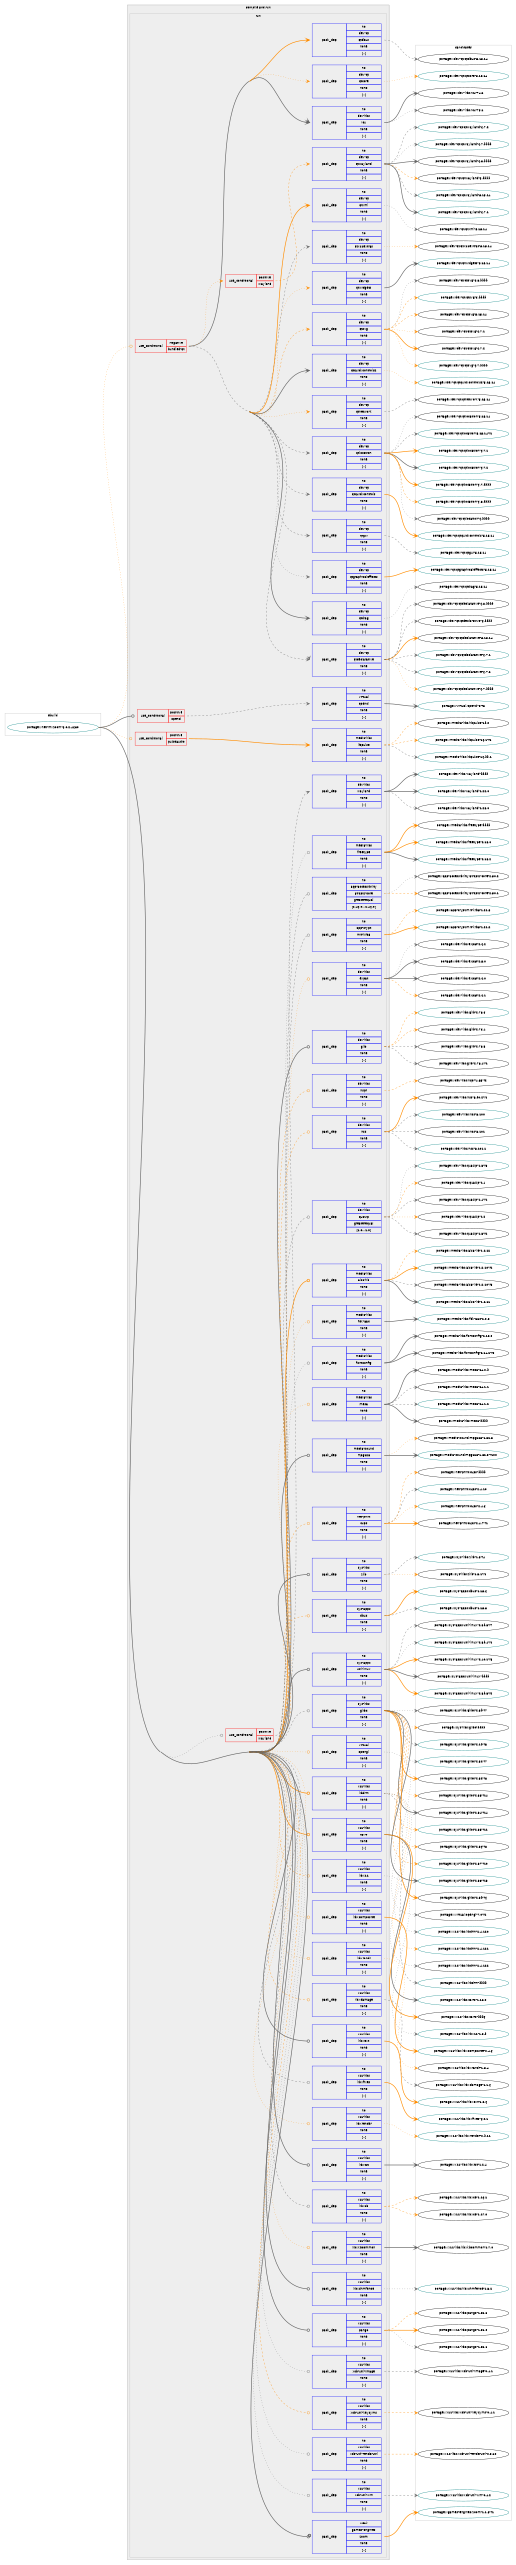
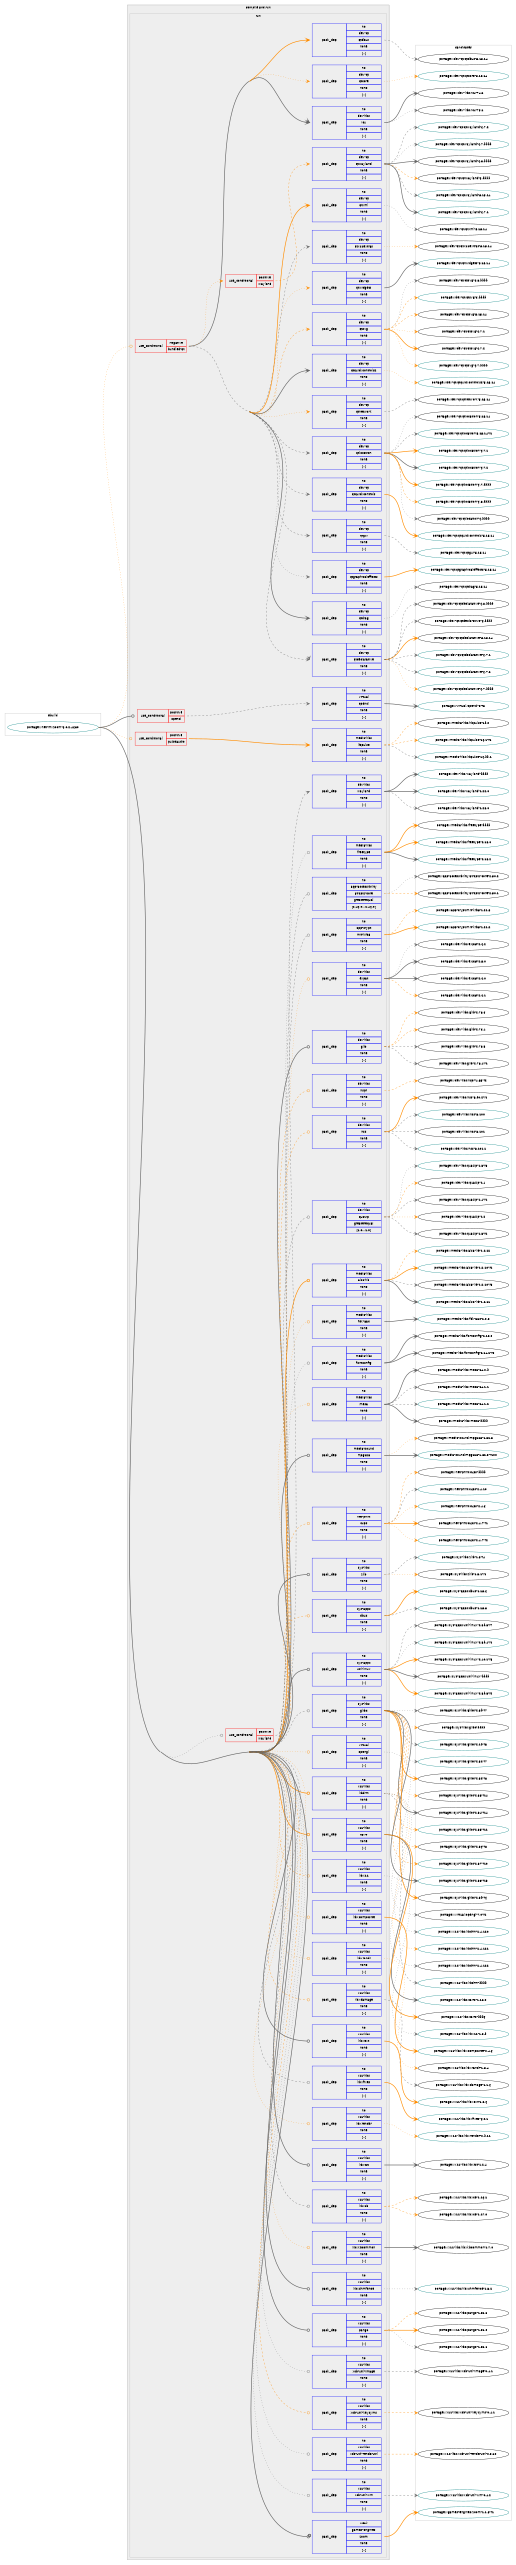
node "portage://dev-libs/glib-2.78.6": color teal -> black
node "portage://net-print/cups-2.4.7-r2": added
